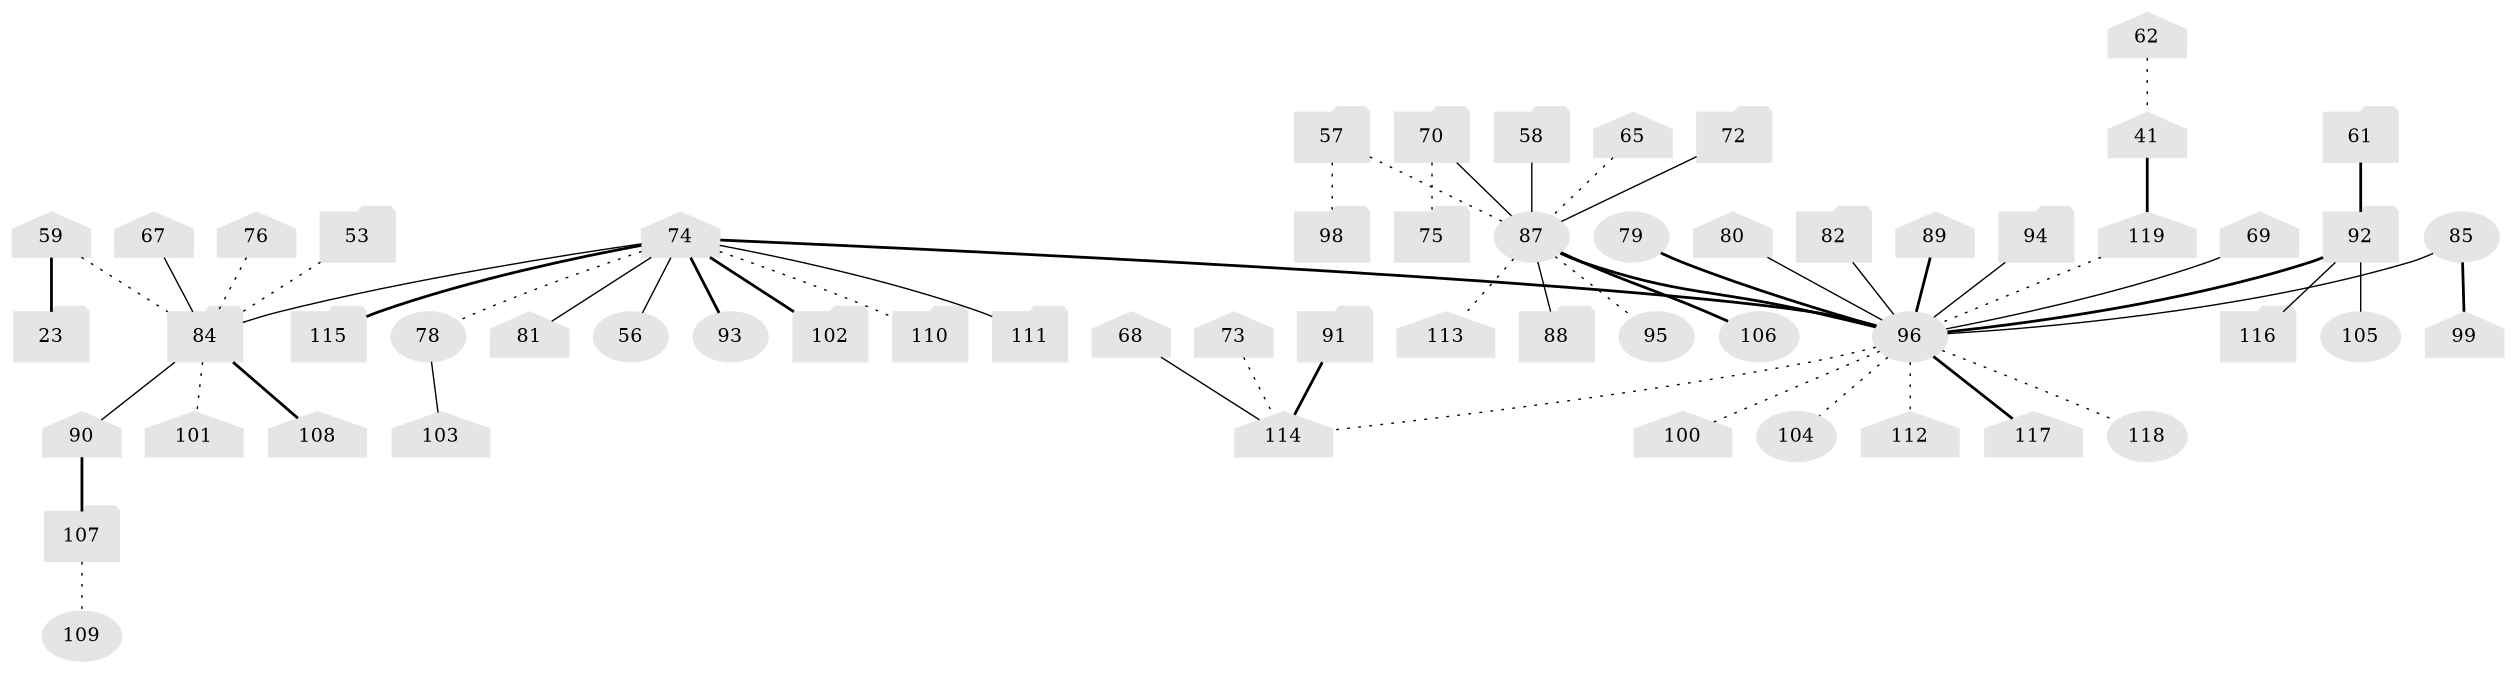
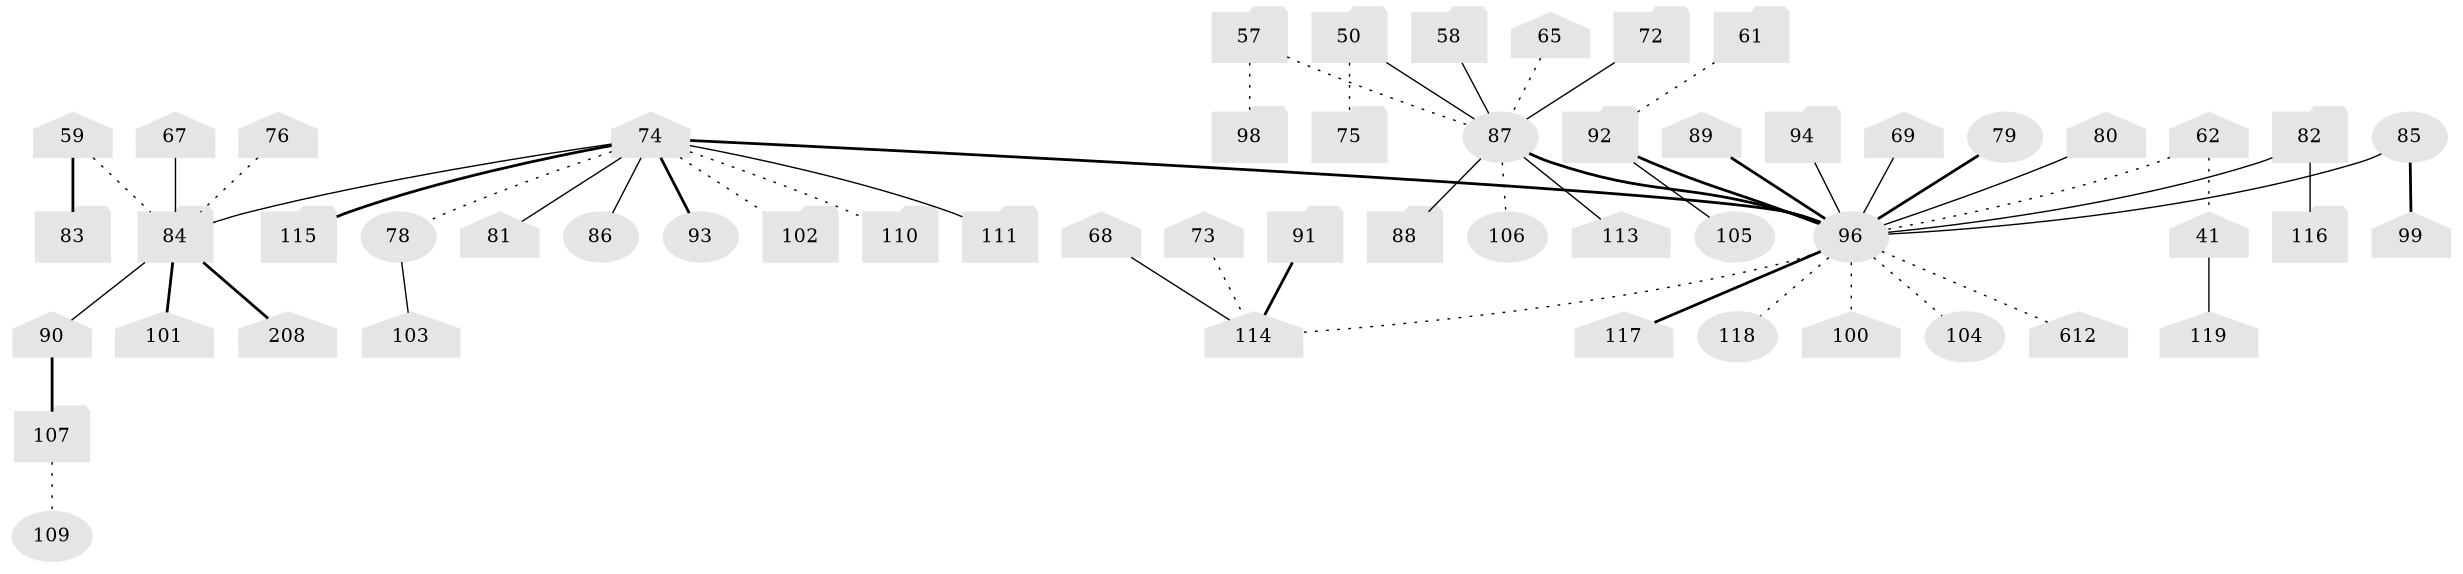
node "70": label "70" -> "50"
edge "41" -- "119": style bold -> solid
edge "61" -- "92": style bold -> dotted
node "53": removed
edge "92" -- "116": now "82" -- "116"
edge "74" -- "102": style bold -> dotted
edge "87" -- "106": style bold -> dotted
edge "119" -- "96": now "62" -- "96"
edge "87" -- "113": style dotted -> solid
node "23": label "23" -> "83"
node "56": label "56" -> "86"
node "95": removed
edge "84" -- "101": style dotted -> bold
node "108": label "108" -> "208"
node "112": label "112" -> "612"
